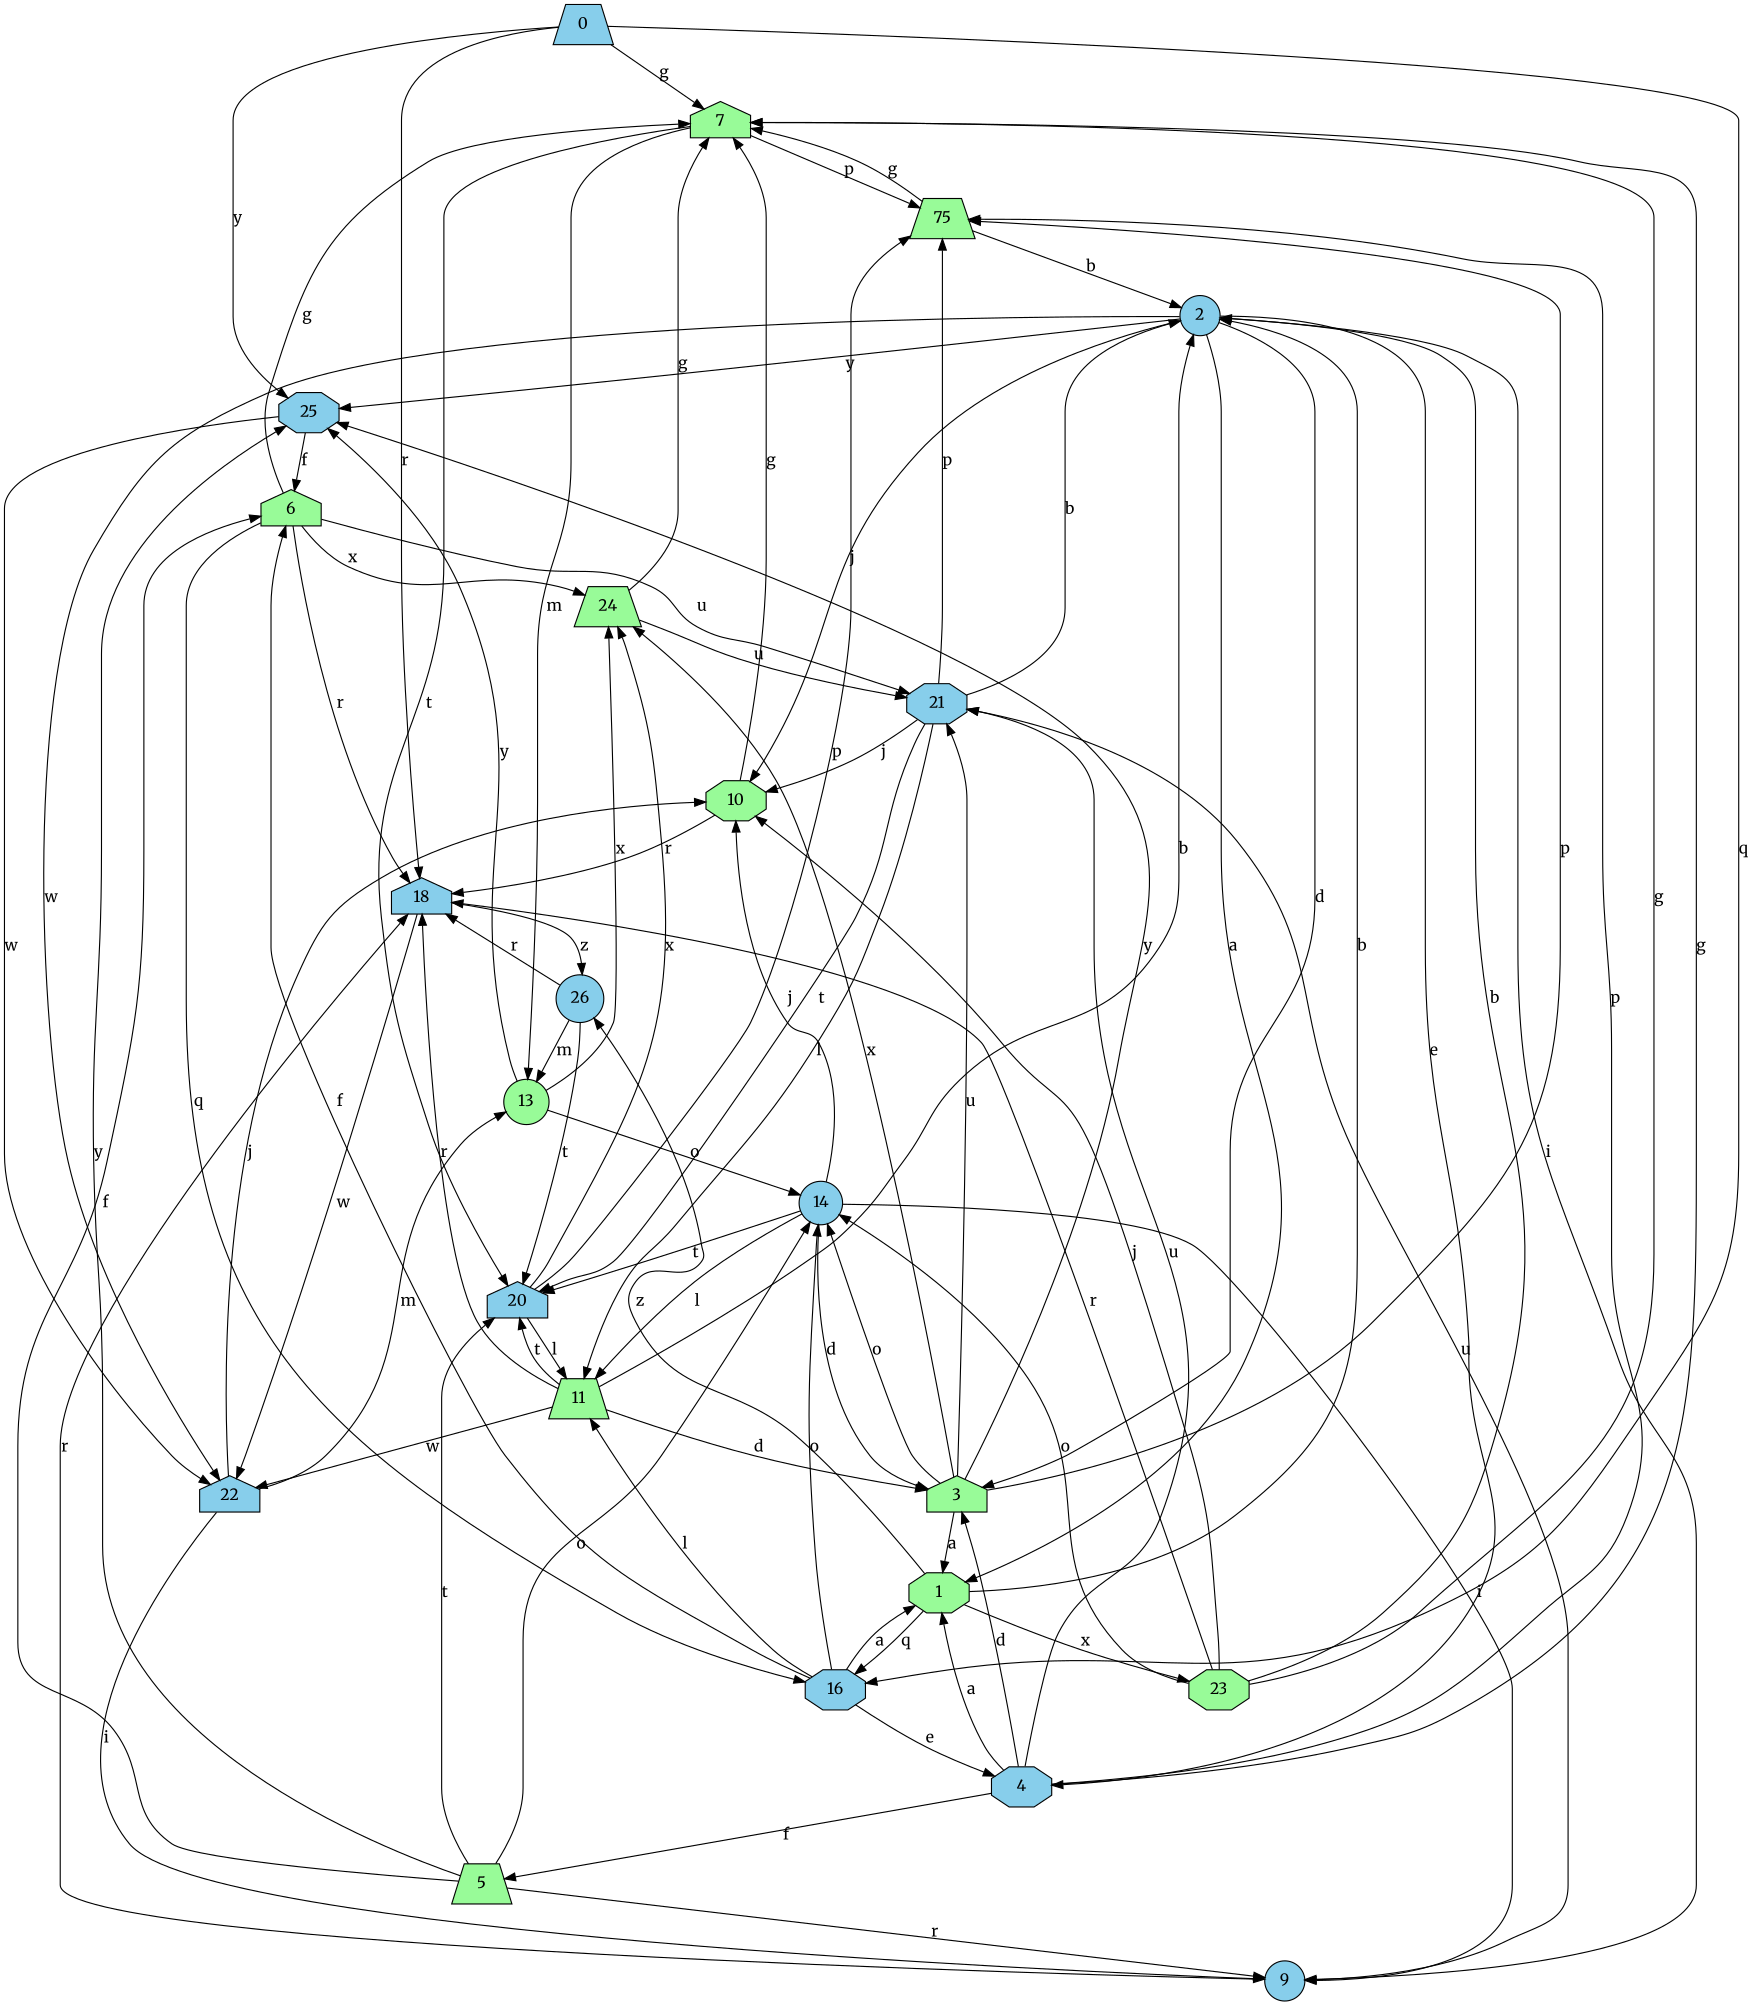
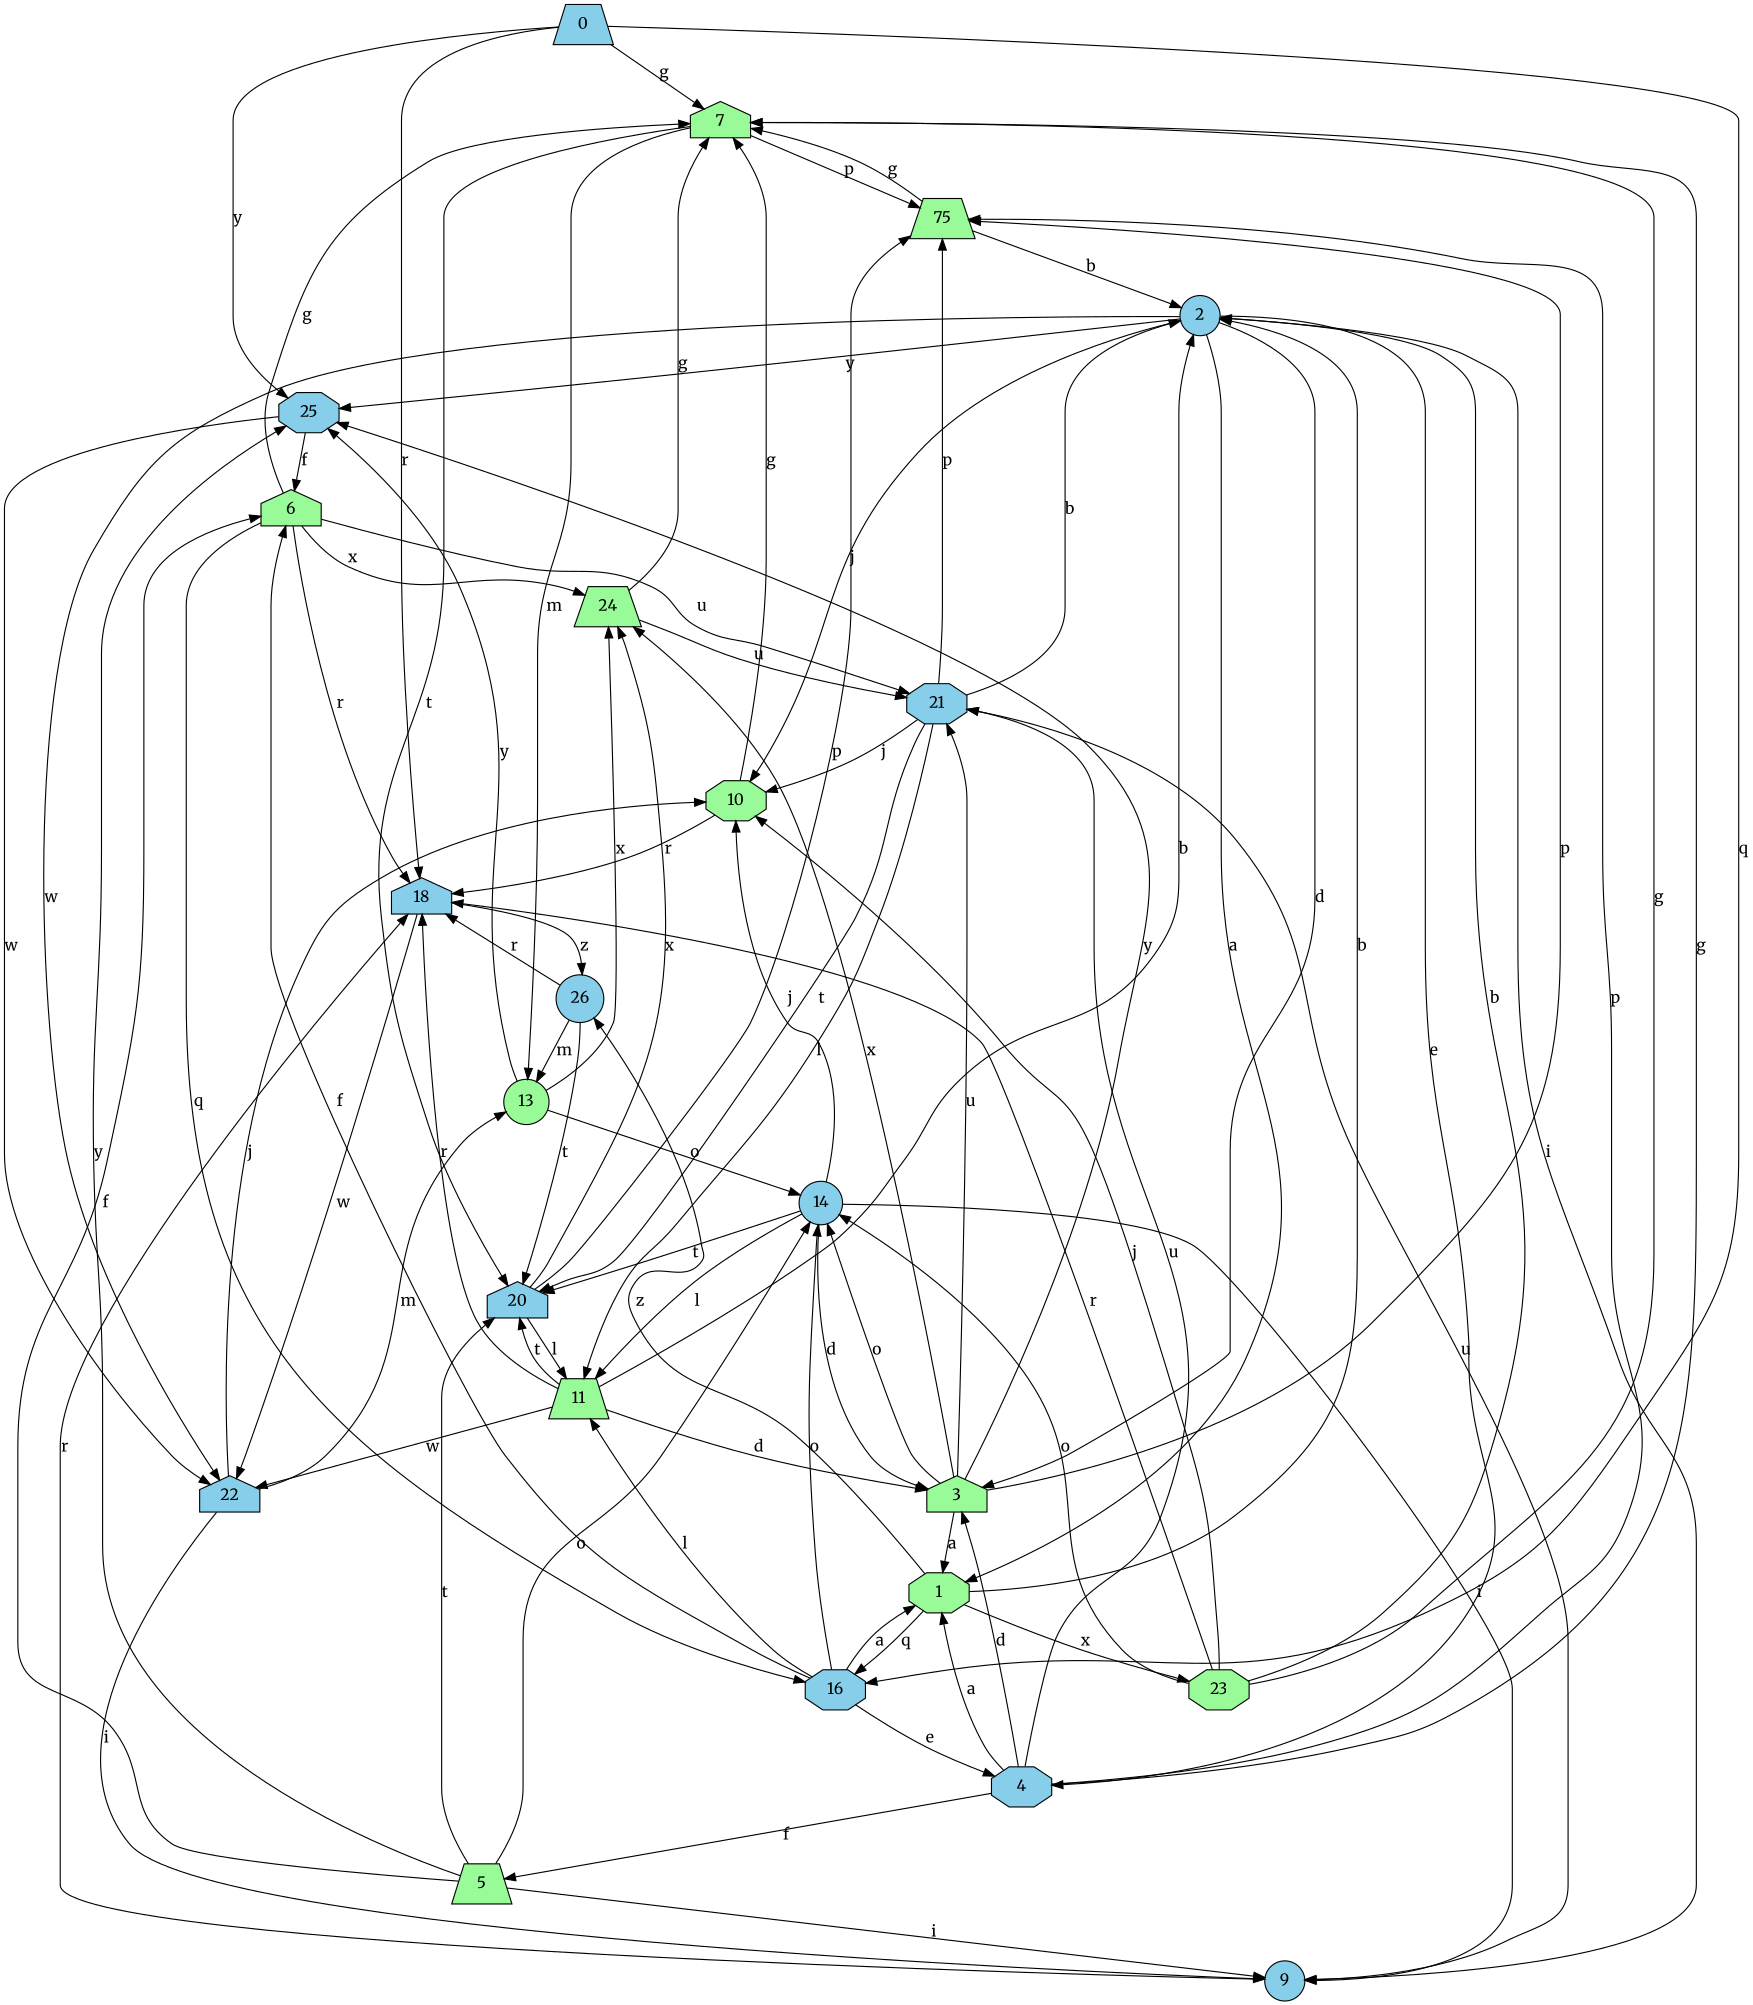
edge "5" -> "9": label "r" -> "i"
